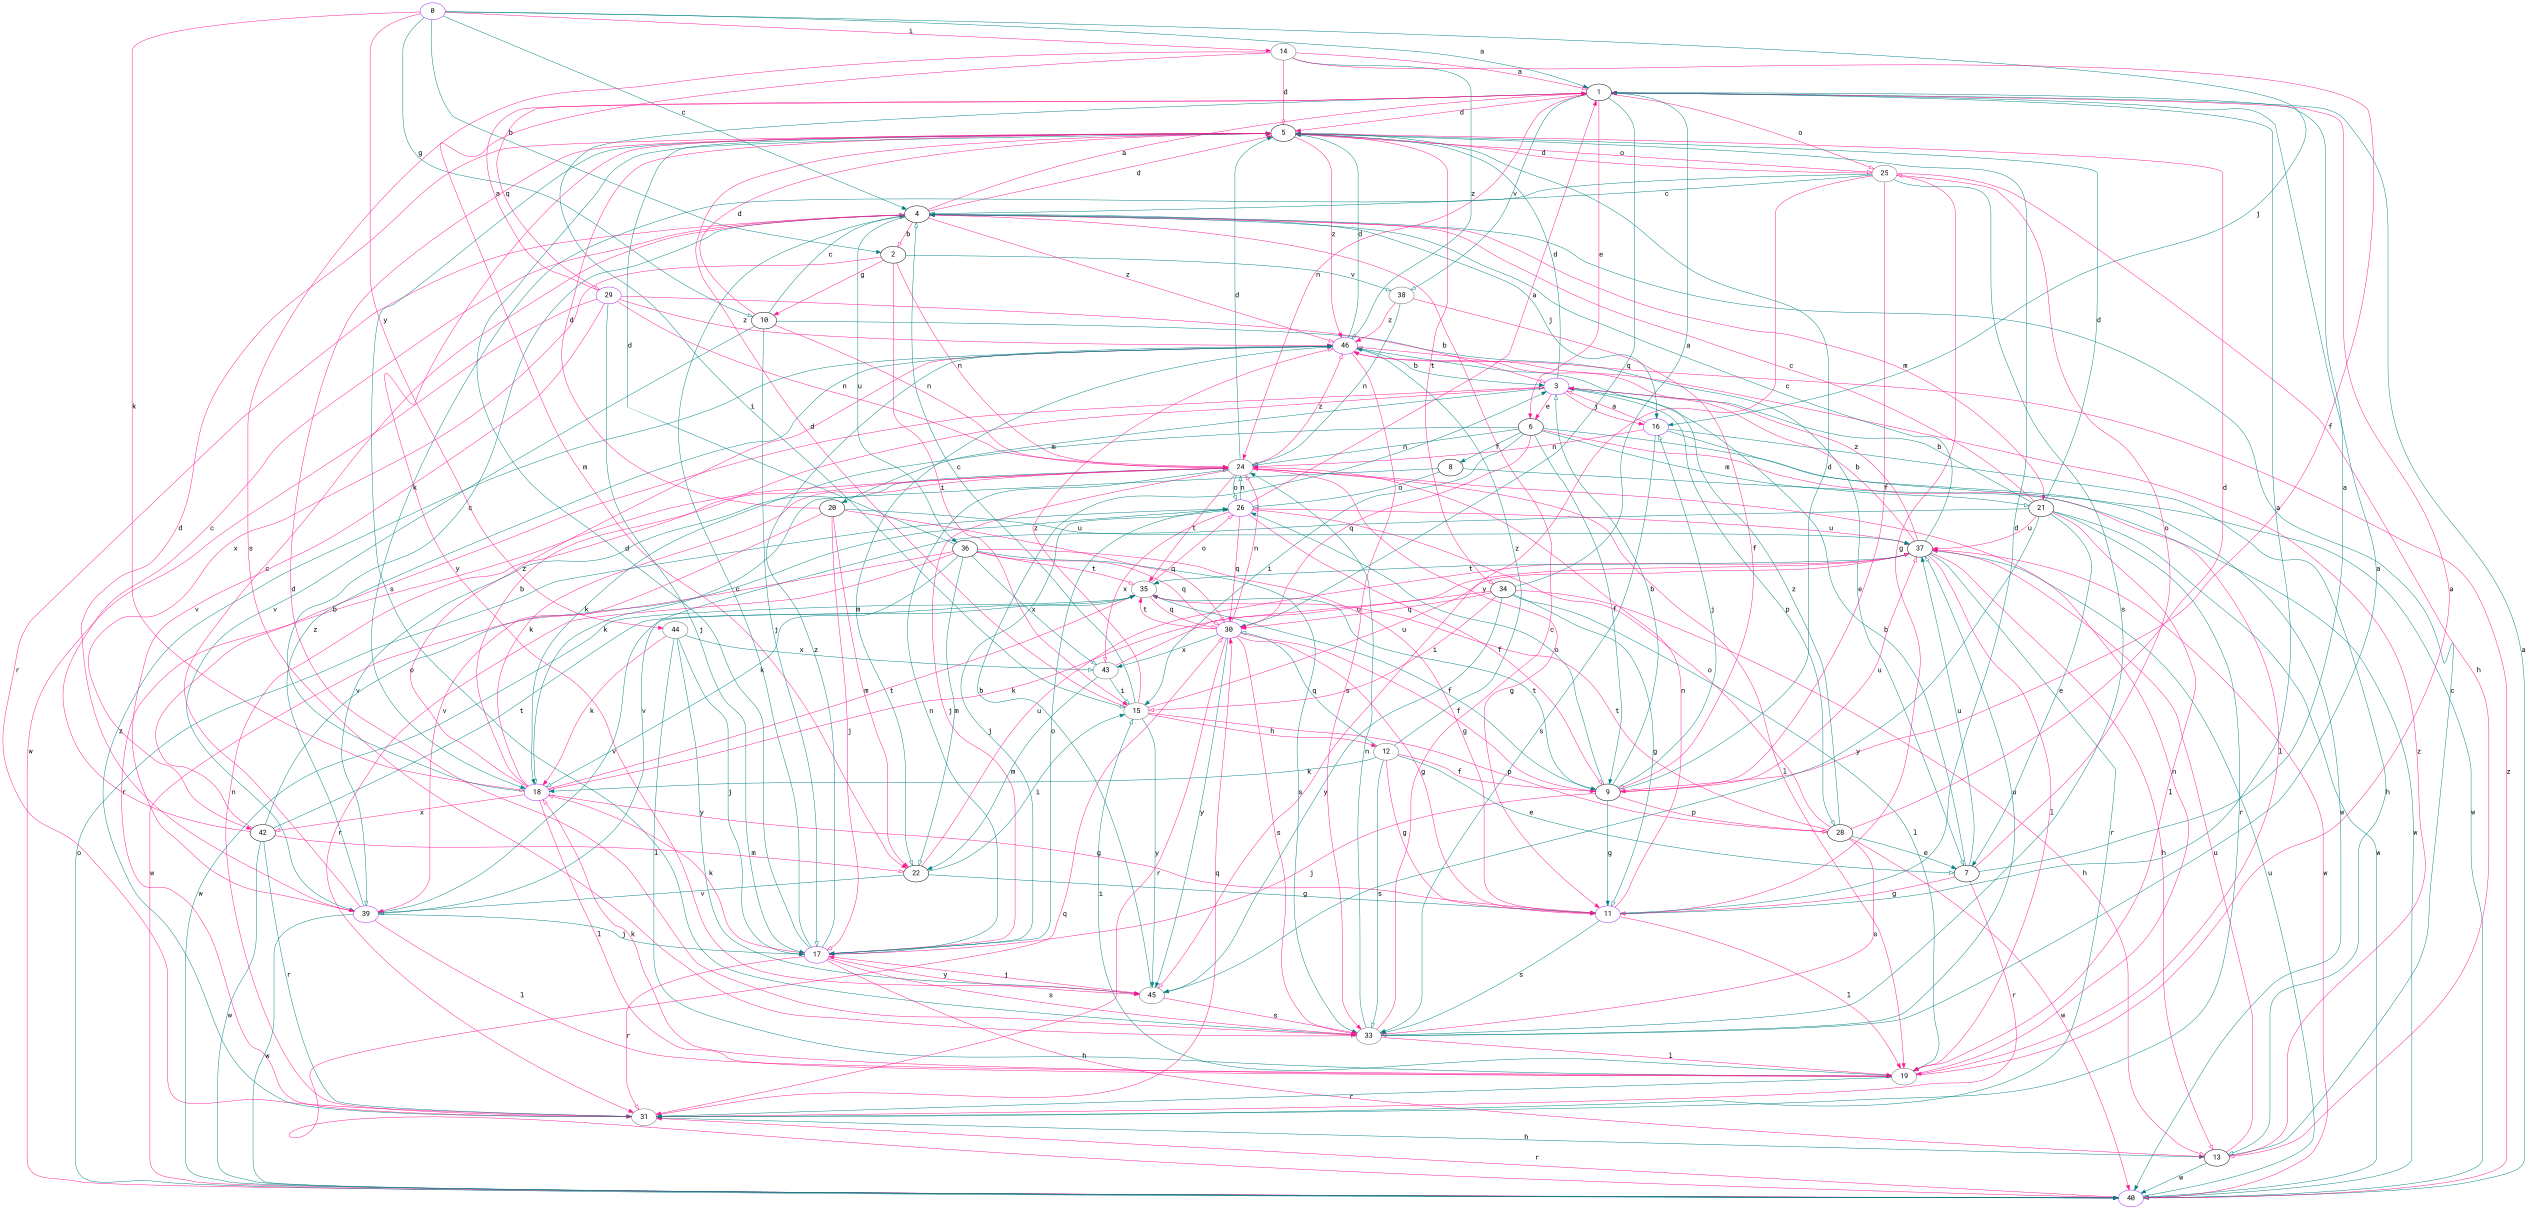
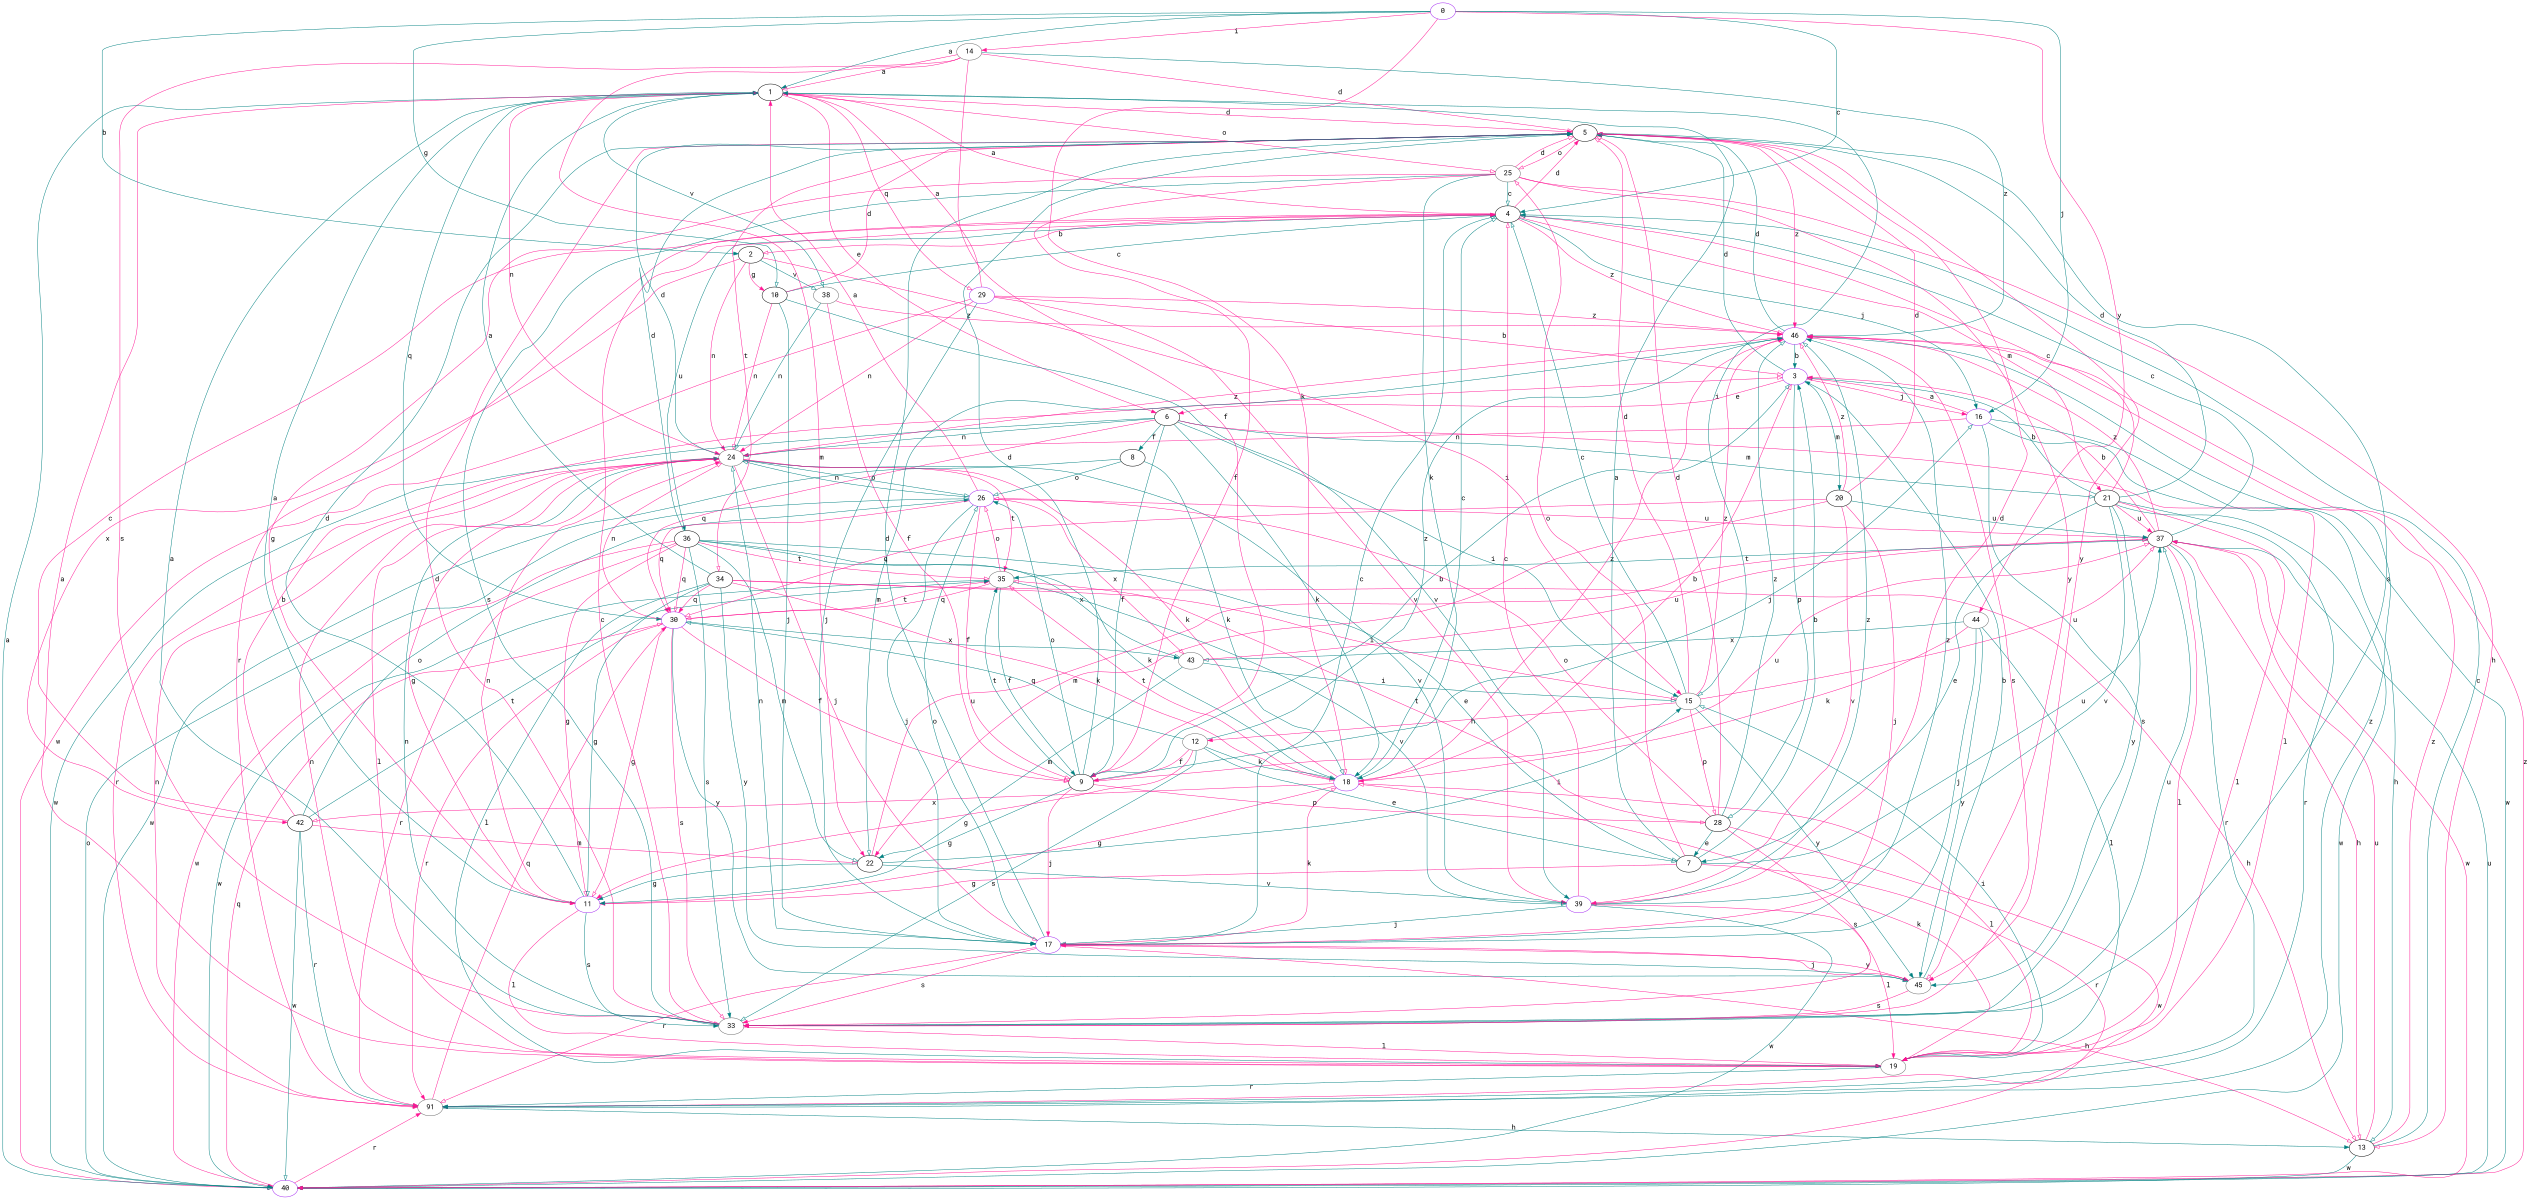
edge "10" -> "7": now "36" -> "7"
edge "20" -> "46": added, label "z"
node "31": label "31" -> "91"
